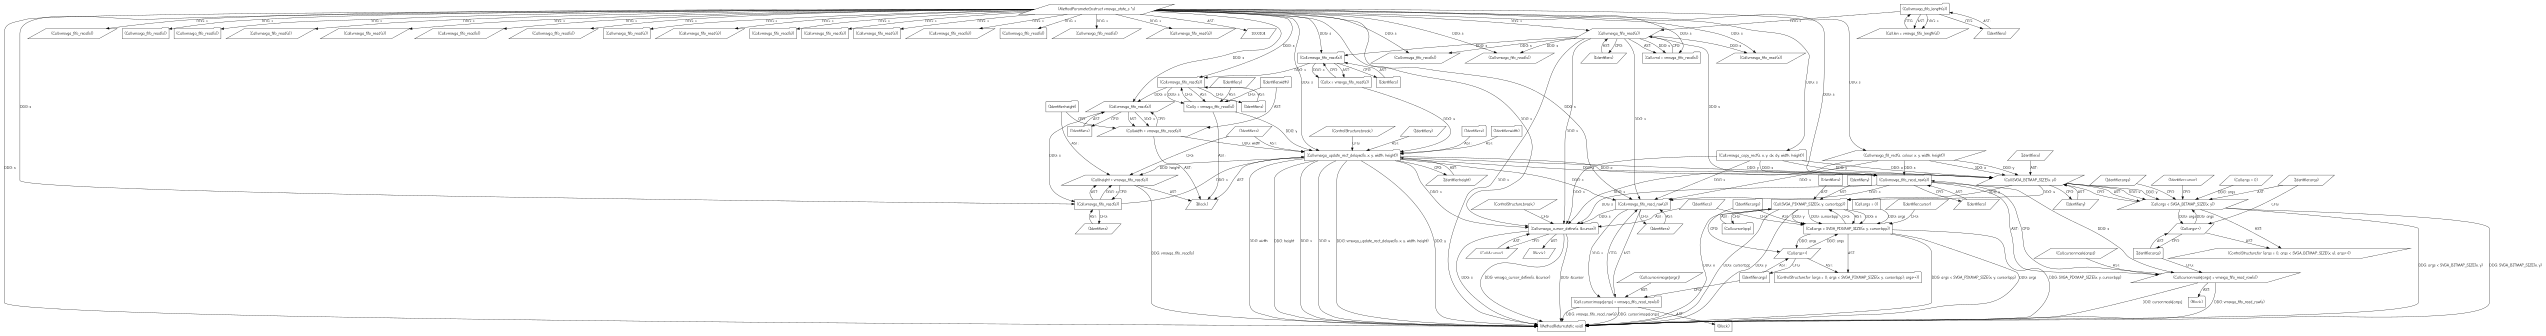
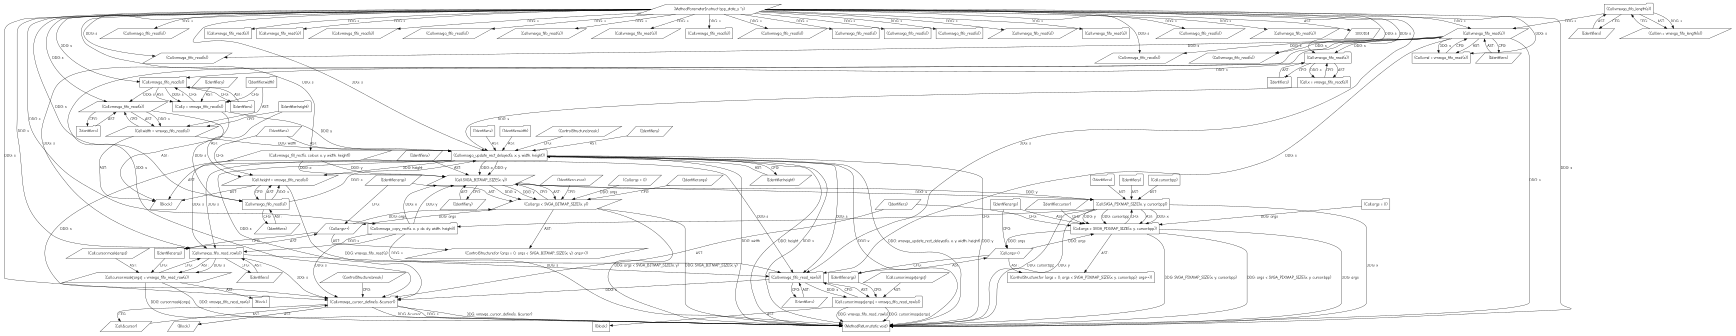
node "(MethodParameterIn,struct vmsvga_state_s *s)": label "(MethodParameterIn,struct vmsvga_state_s *s)" -> "(MethodParameterIn,struct bpp_state_s *s)"
edge "(Call,SVGA_PIXMAP_SIZE(x, y, cursor.bpp))" -> "(Call,cursor.bpp)": now "(Call,SVGA_PIXMAP_SIZE(x, y, cursor.bpp))" -> "(Call,vmsvga_copy_rect(s, x, y, dx, dy, width, height))"
